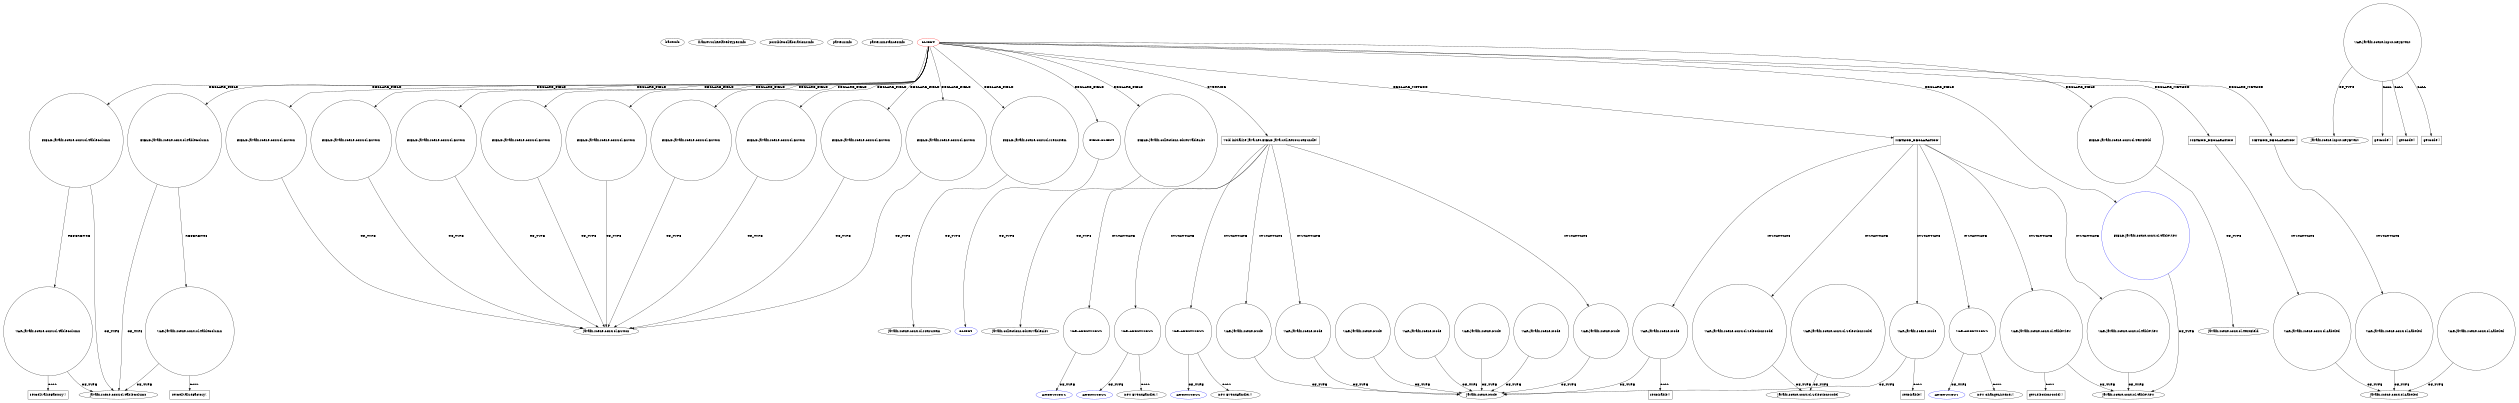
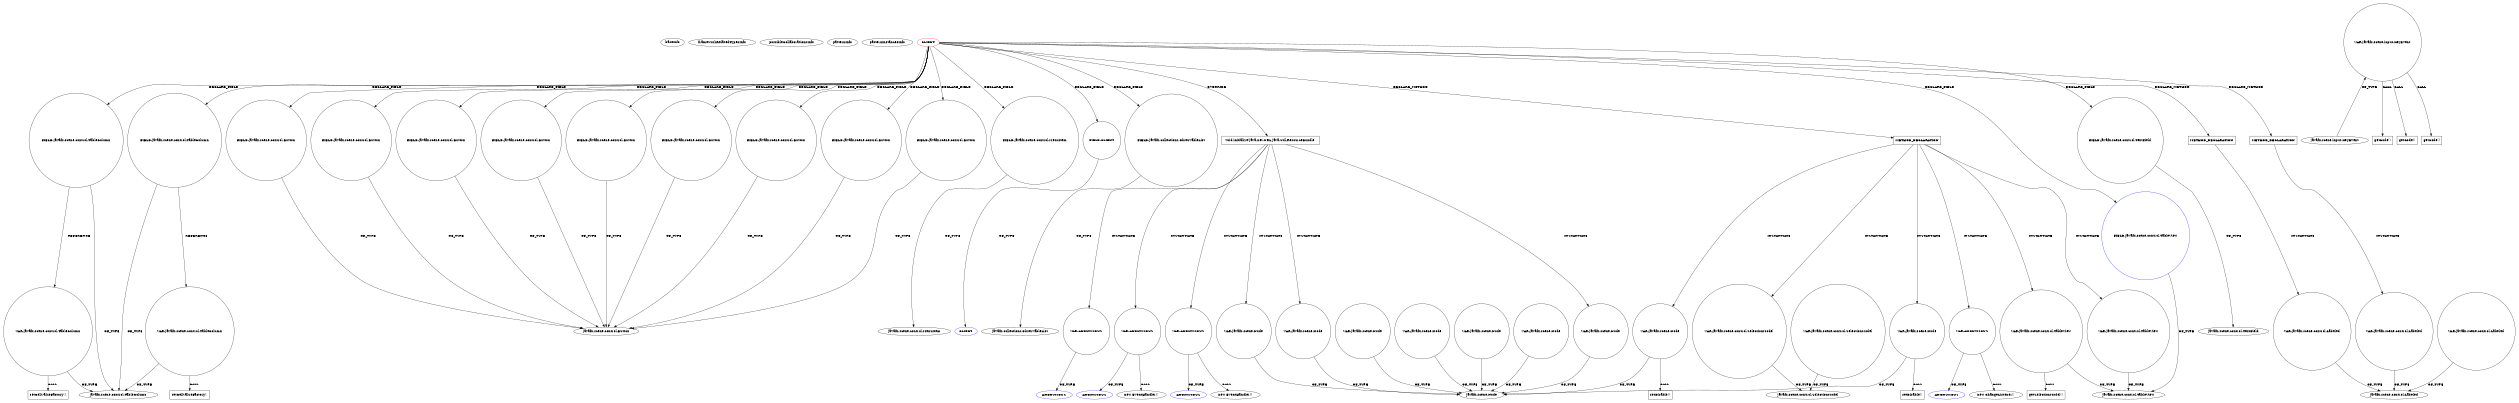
edge "VAR:javafx.scene.input.KeyEvent" -> "javafx.scene.input.KeyEvent": reversed
node "void initialize(java.net.FIELD,java.util.ResourceBundle)": label "void initialize(java.net.FIELD,java.util.ResourceBundle)" -> "void initialize(java.net.URL,java.util.ResourceBundle)"
